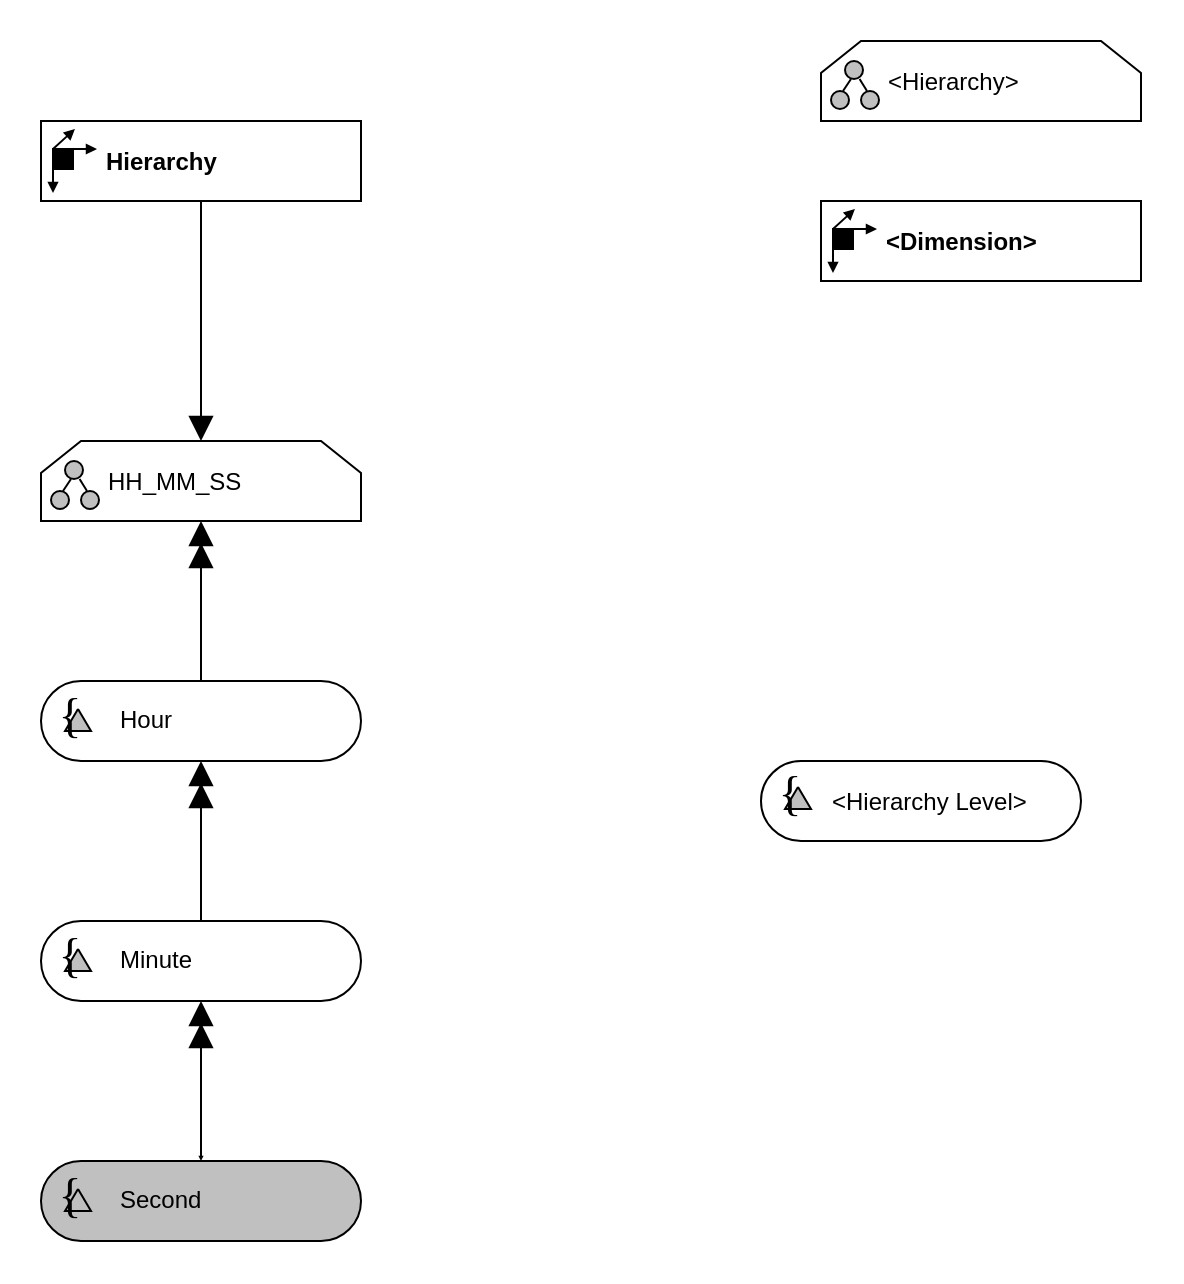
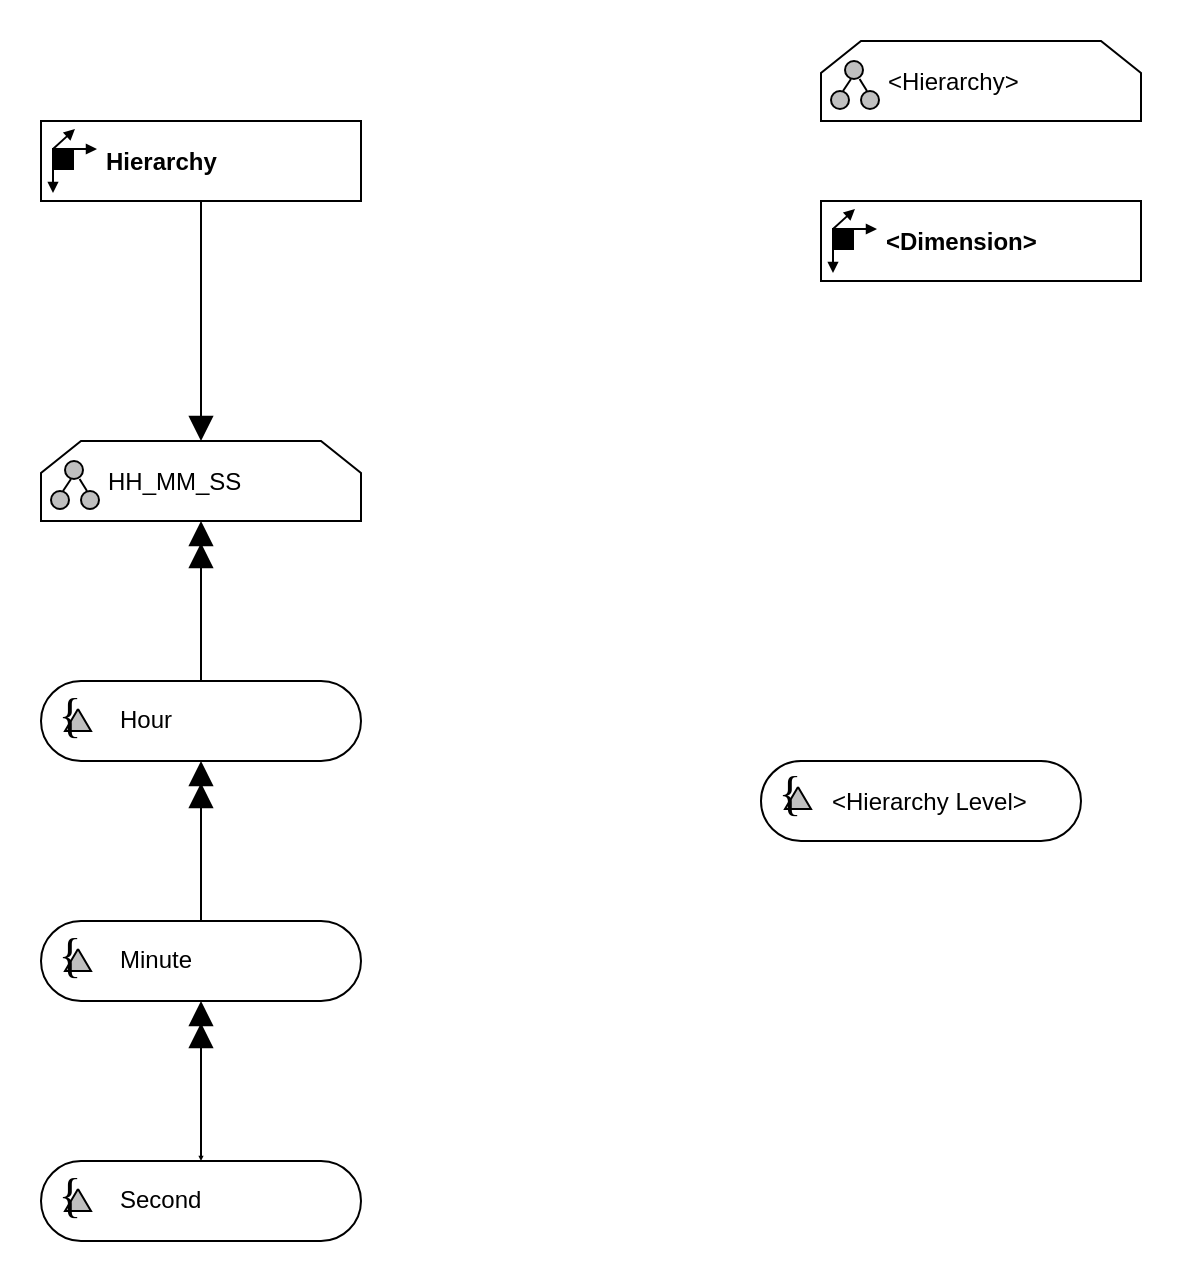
node "Second": fillcolor #c0c0c0 -> #ffffff
